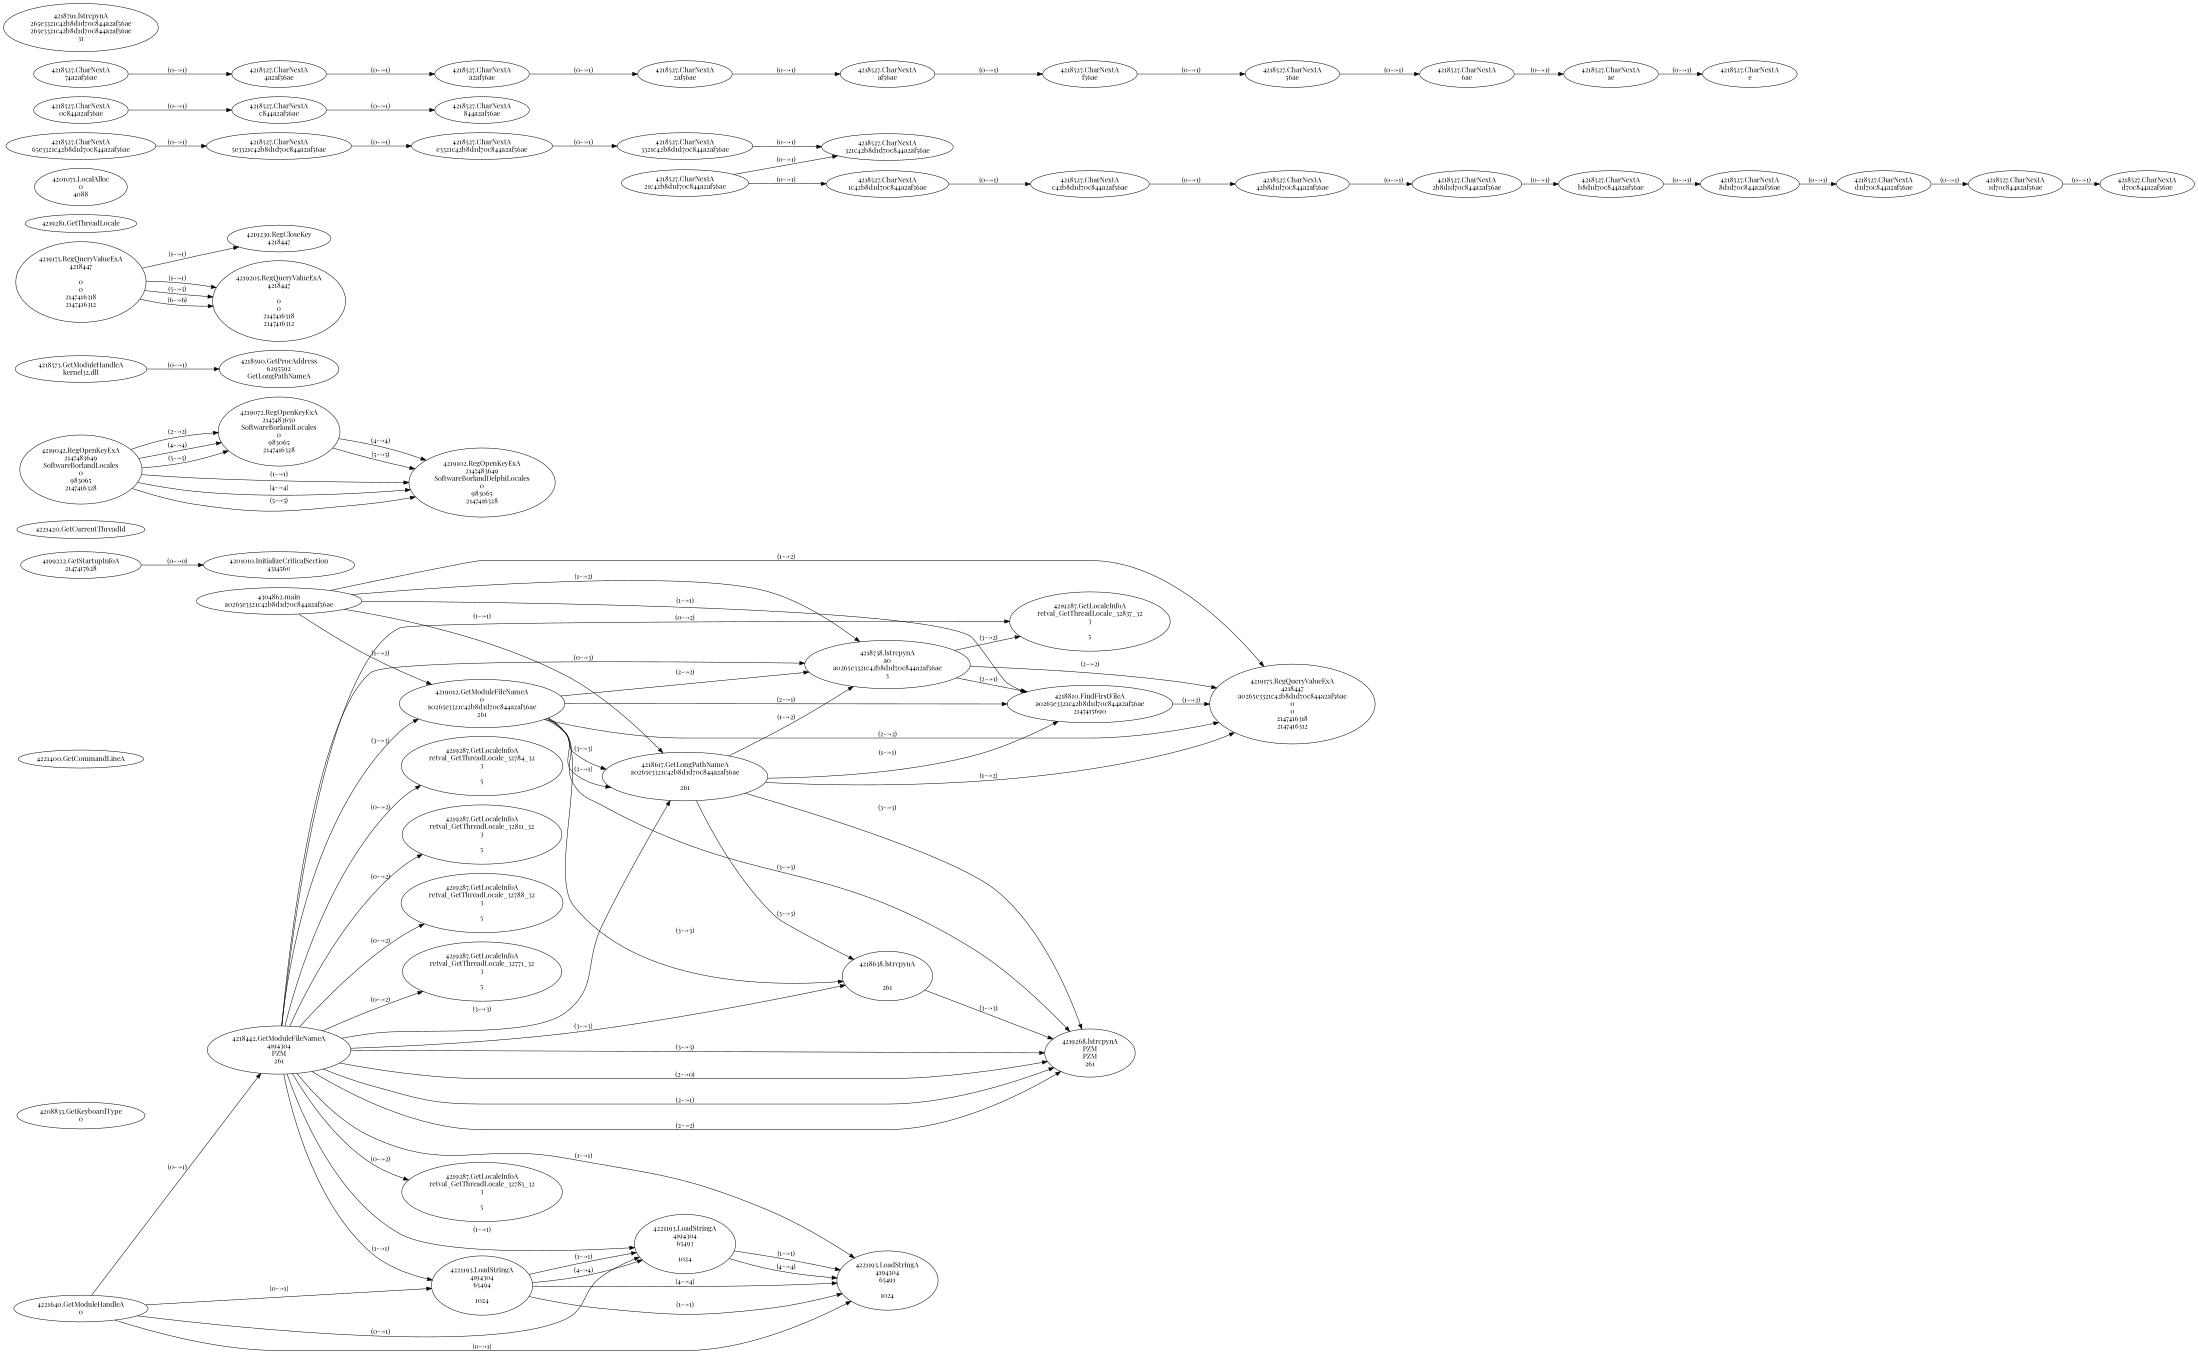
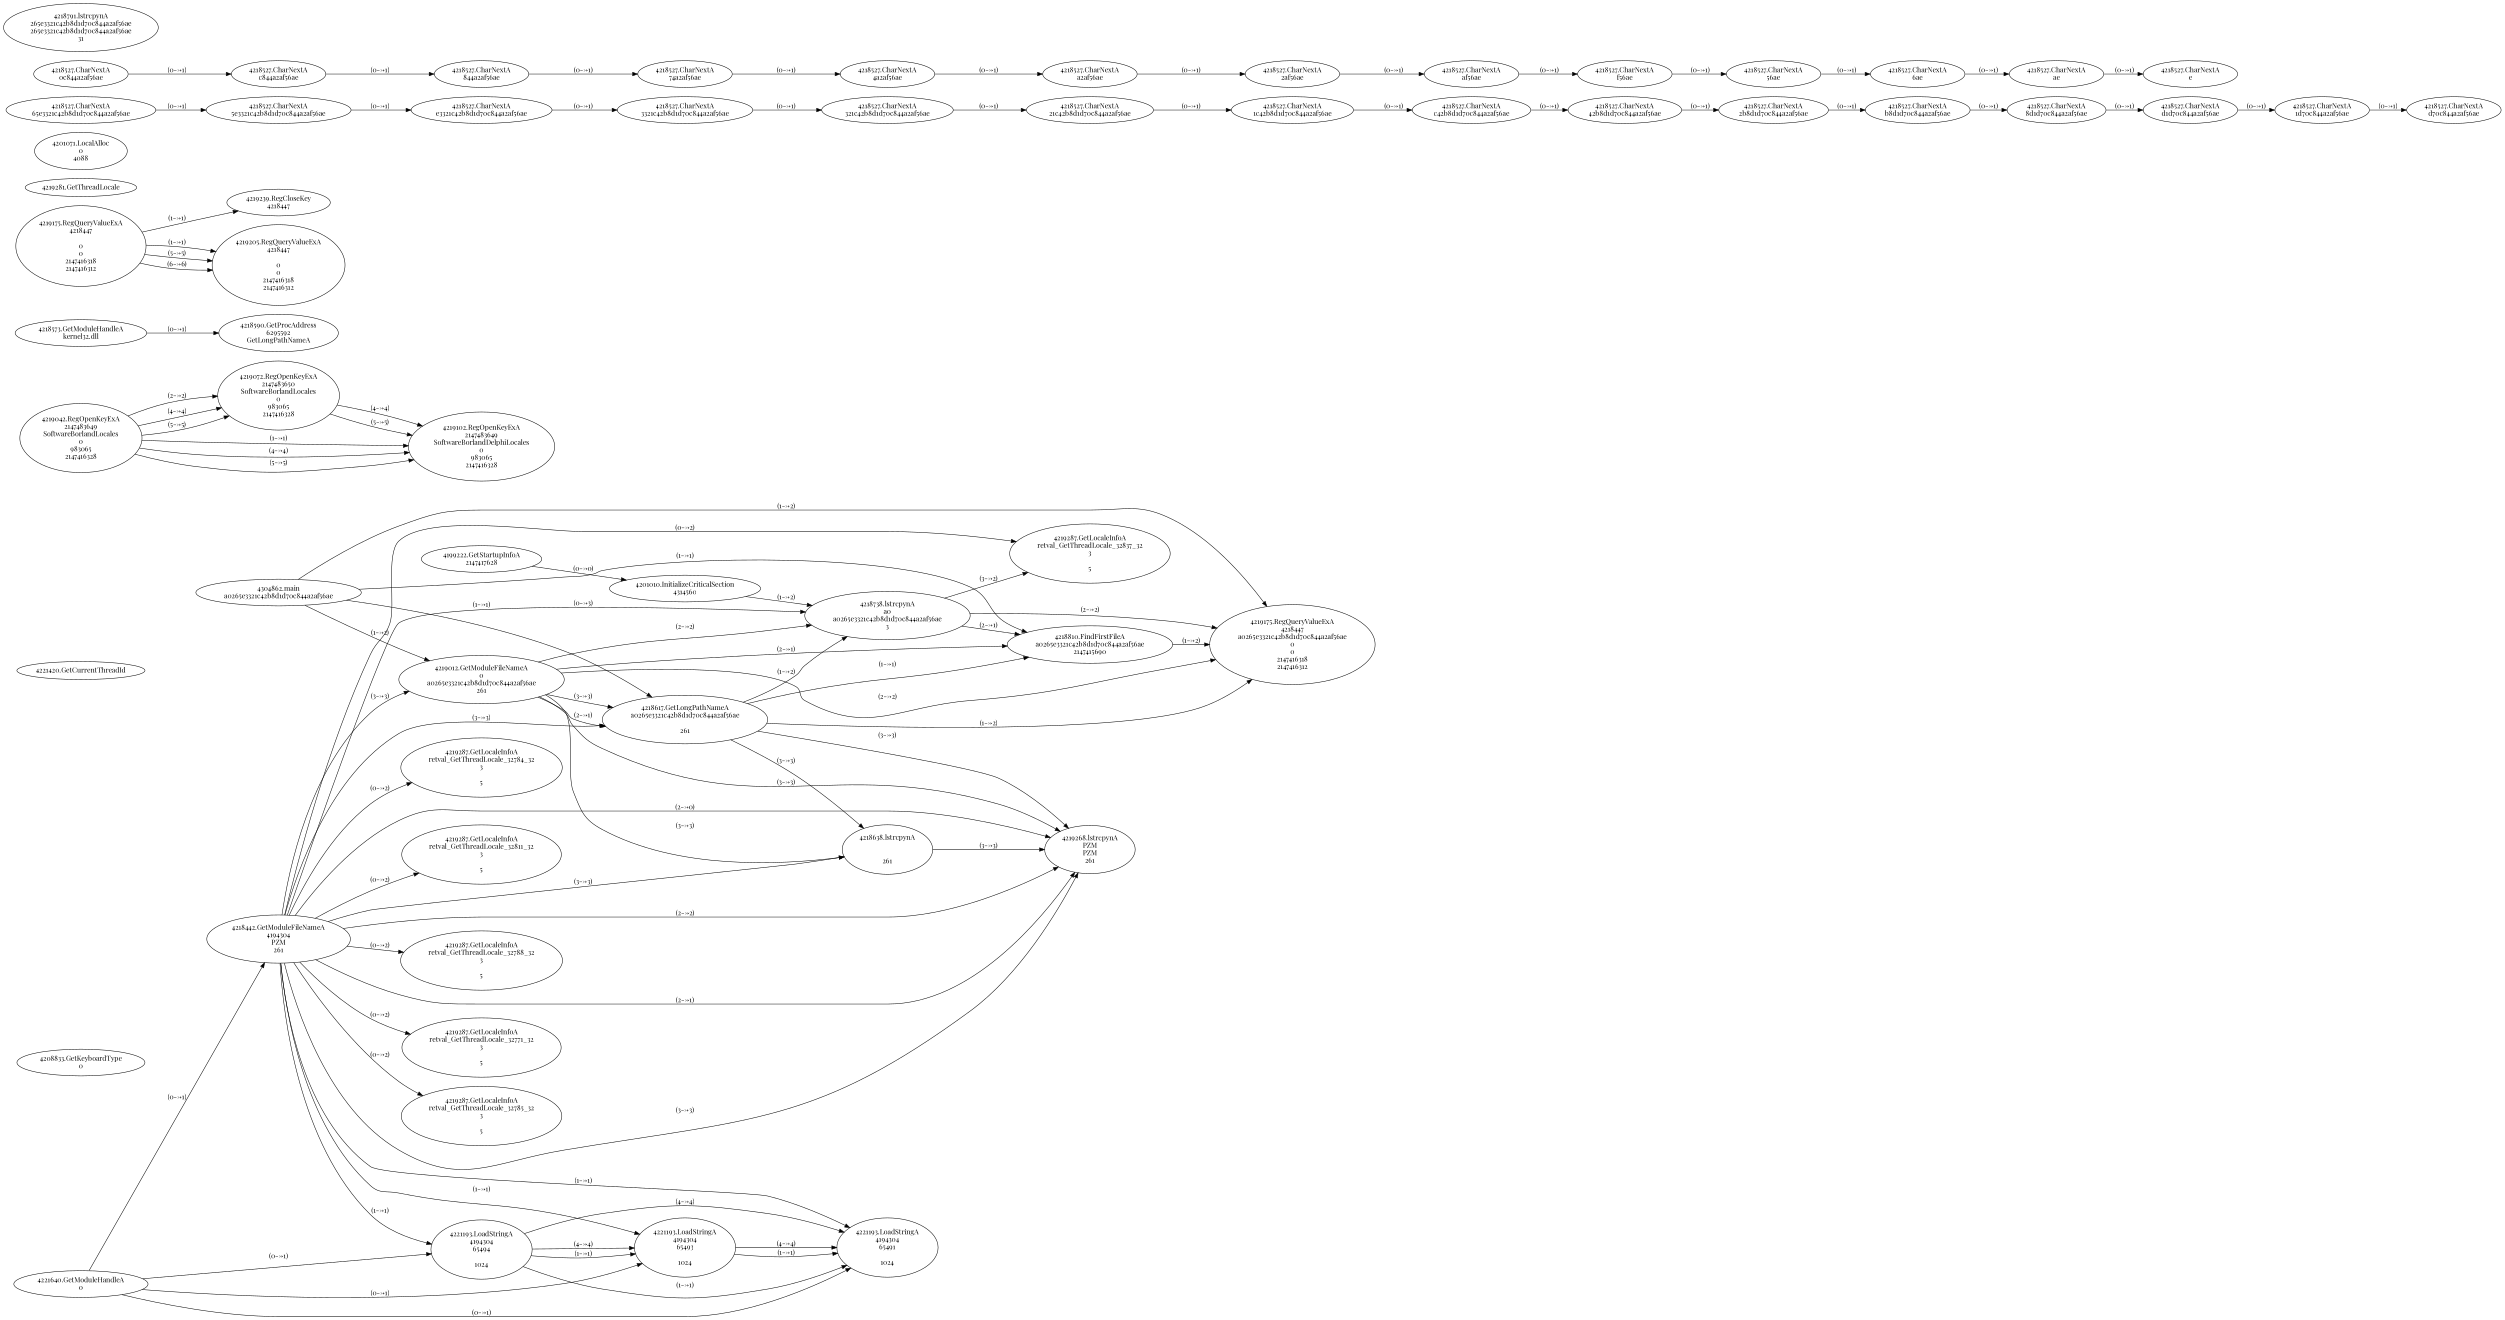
edge "4218527.CharNextA 844a2af56ae" -> "4218527.CharNextA 74a2af56ae": added, label "(0-->1)"
edge "4218527.CharNextA 21c42b8d1d70c844a2af56ae" -> "4218527.CharNextA 321c42b8d1d70c844a2af56ae": reversed
edge "4304862.main a0265e3321c42b8d1d70c844a2af56ae" -> "4218738.lstrcpynA a0 a0265e3321c42b8d1d70c844a2af56ae 3": now "4201010.InitializeCriticalSection 4314560" -> "4218738.lstrcpynA a0 a0265e3321c42b8d1d70c844a2af56ae 3"
node "4221400.GetCommandLineA": removed
